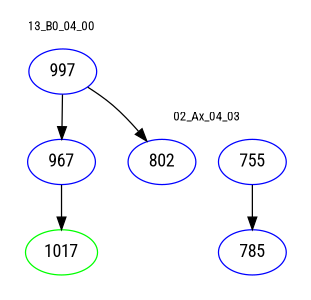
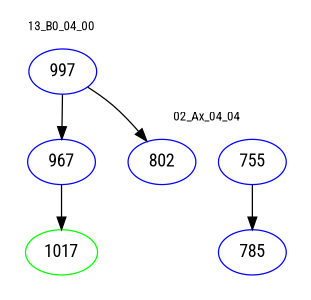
cluster "02_Ax_04_03": label "02_Ax_04_03" -> "02_Ax_04_04"
